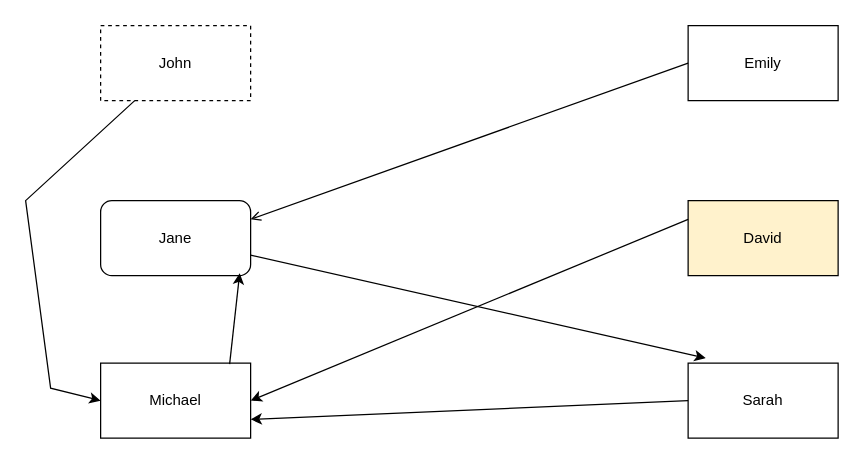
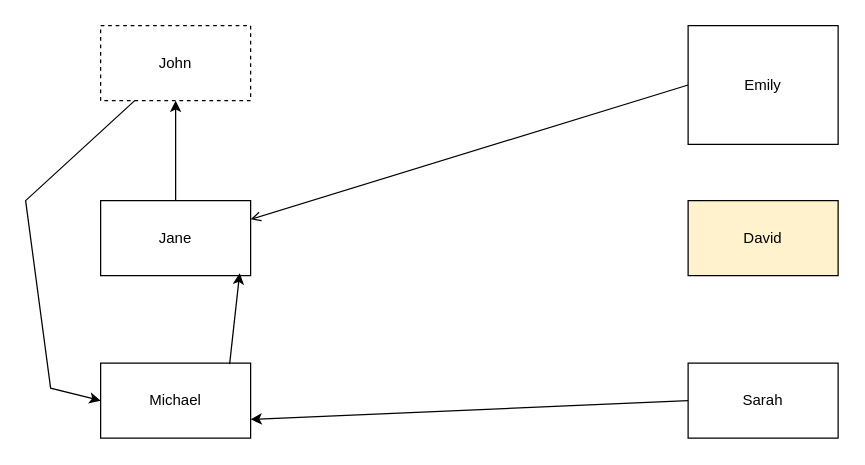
node "Emily": size 150x75 -> 150x119
node "Jane": shape rounded rectangle -> rectangle
edge "Jane" -> "Sarah": now "Jane" -> "John"
edge "David" -> "Michael": removed
